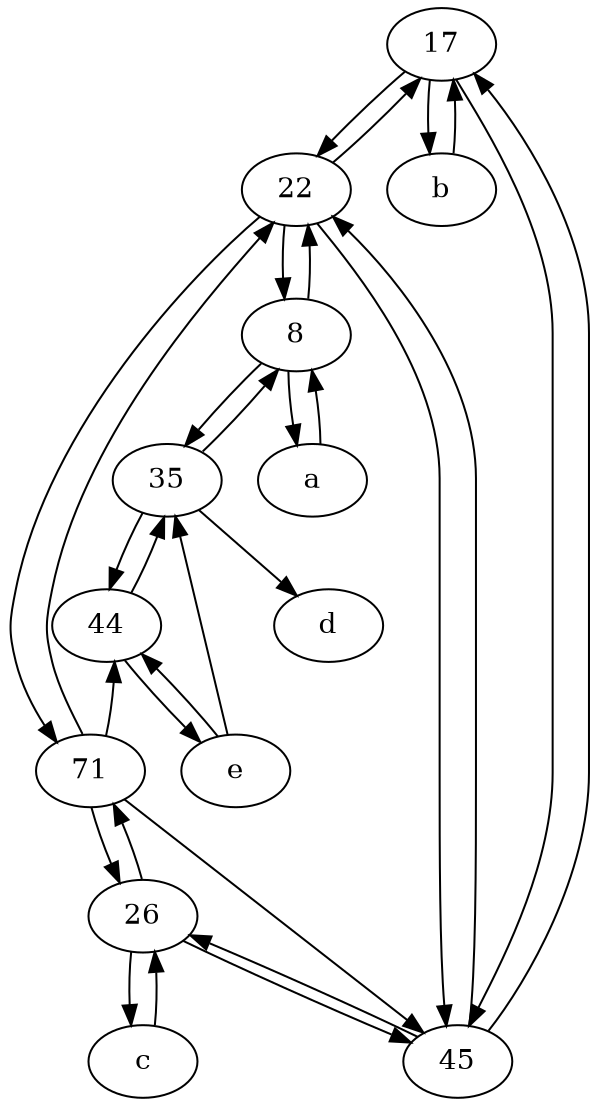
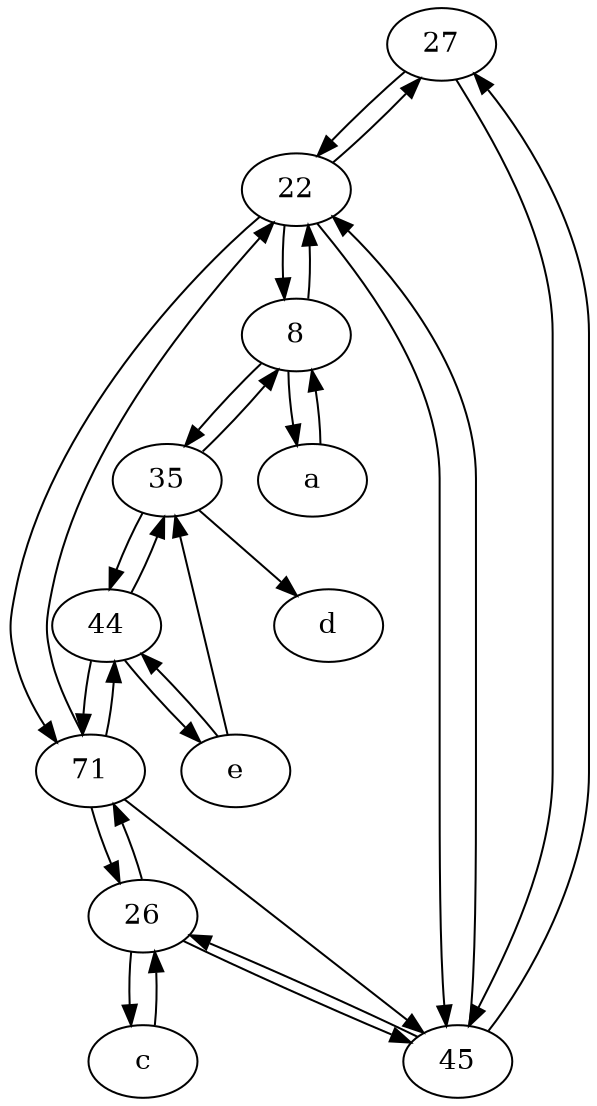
node "17": label "17" -> "27"
node "b": removed
edge "44" -> "71": added
